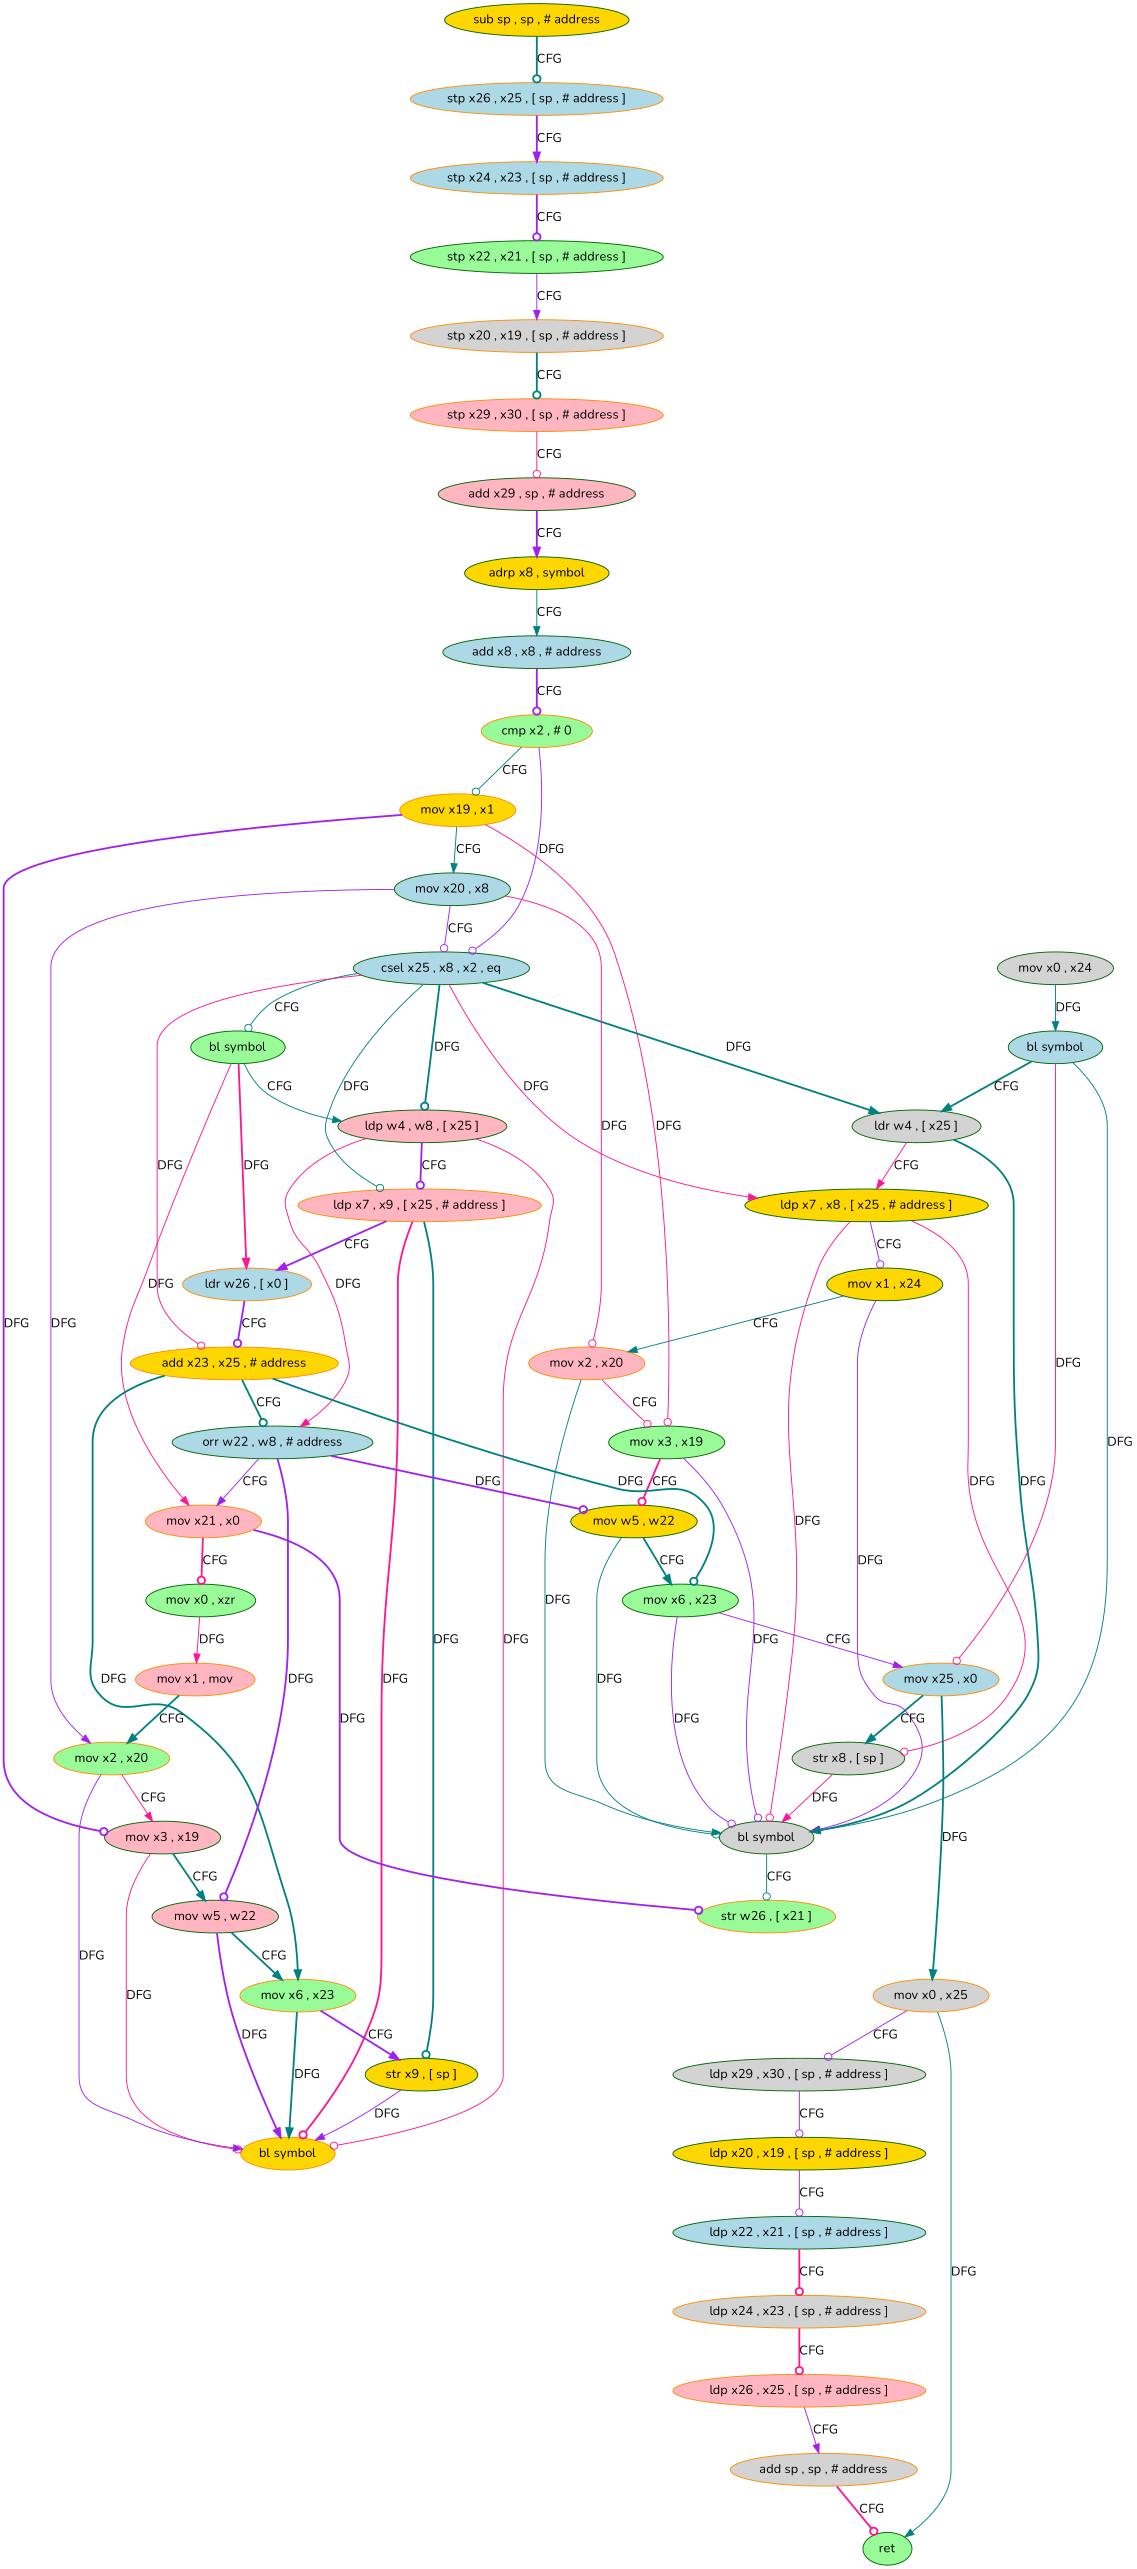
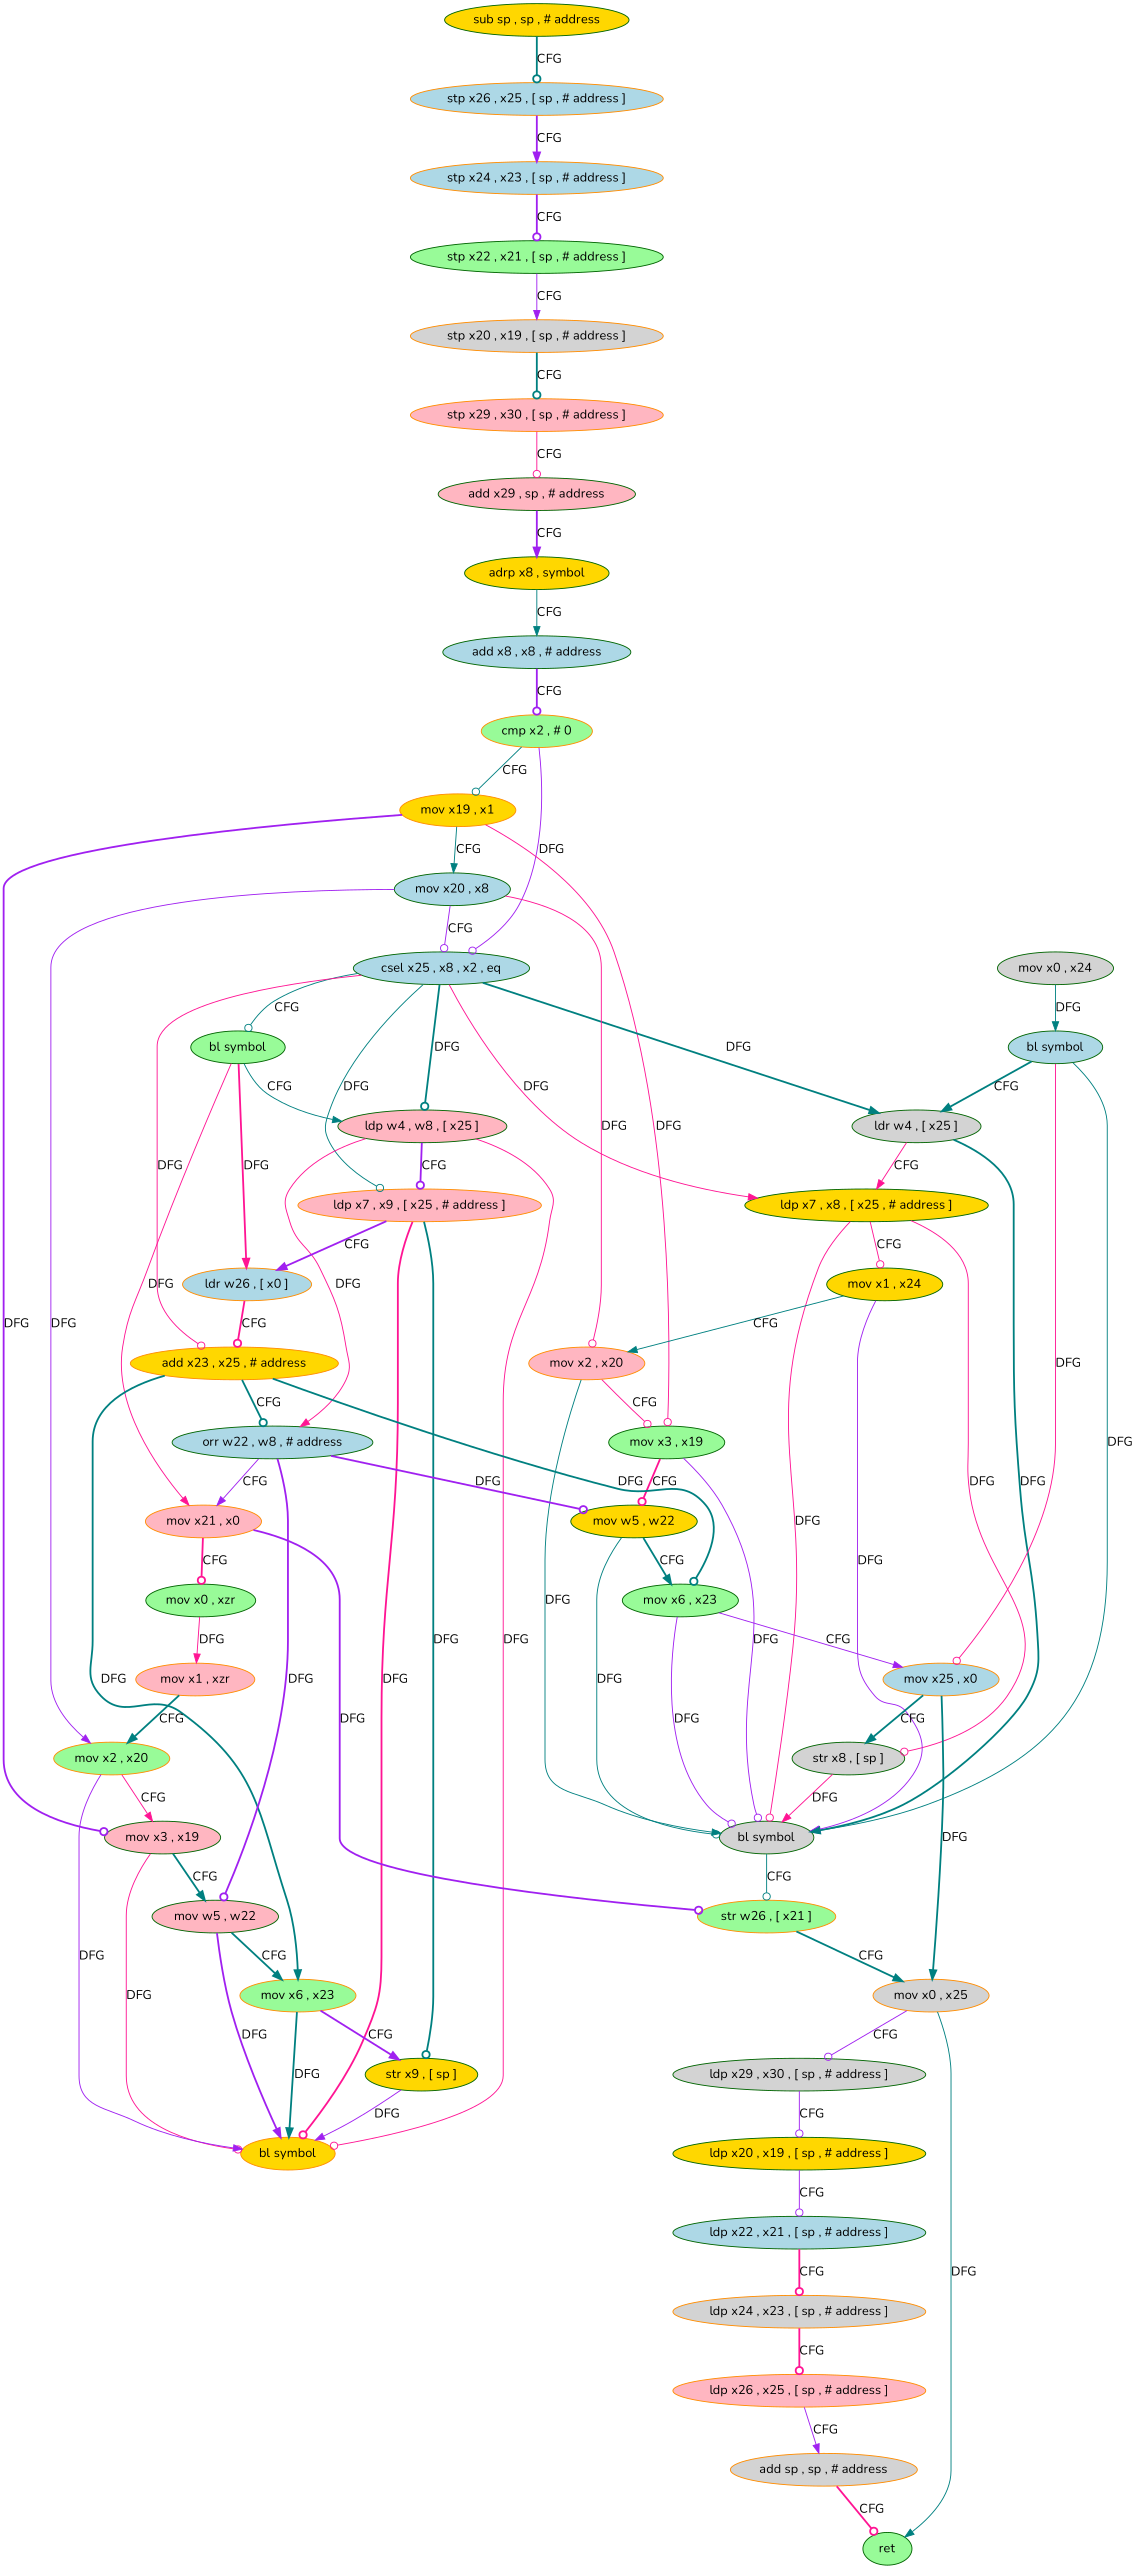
edge "ldp x7 , x8 , [ x25 , # address ]" -> "mov x1 , x24": color purple -> deeppink
edge "ldr w26 , [ x0 ]" -> "add x23 , x25 , # address": color purple -> deeppink
node "mov x1 , mov": label "mov x1 , mov" -> "mov x1 , xzr"
edge "str w26 , [ x21 ]" -> "mov x0 , x25": added, label "CFG"
